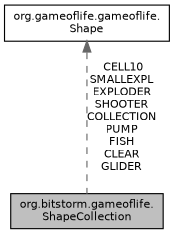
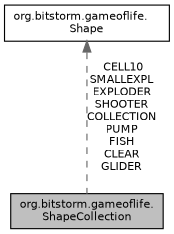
node "org.gameoflife.gameoflife. Shape": label "org.gameoflife.gameoflife. Shape" -> "org.bitstorm.gameoflife. Shape"
